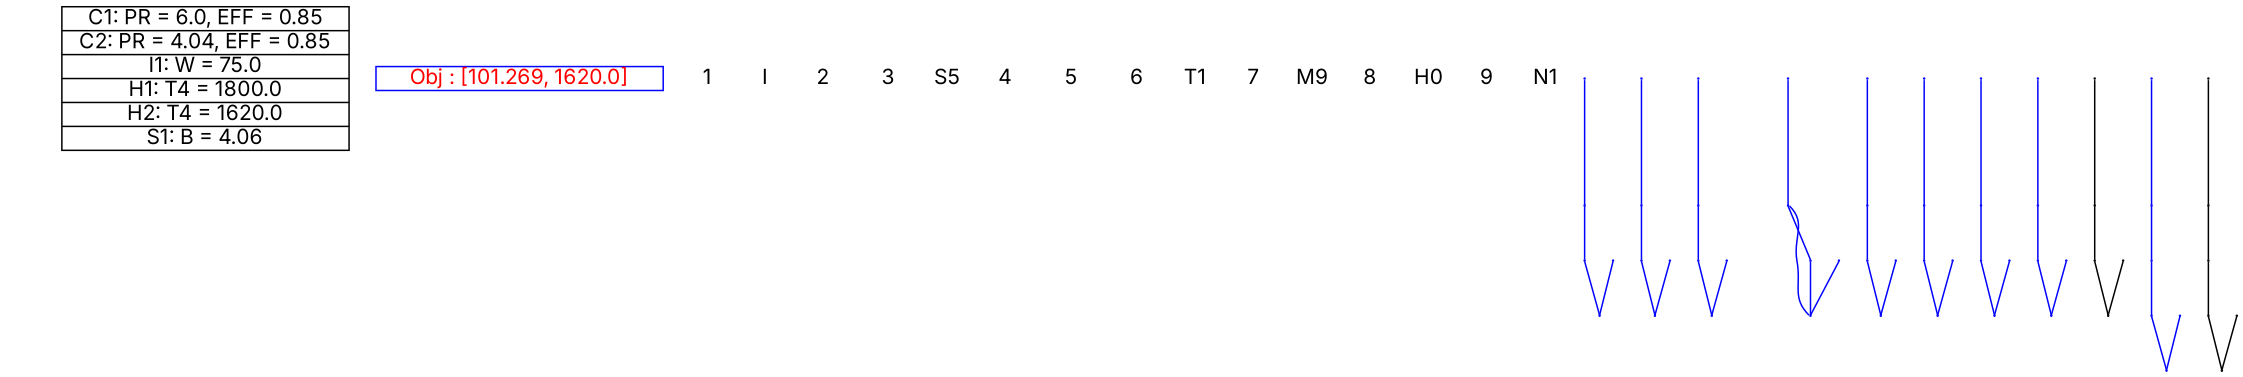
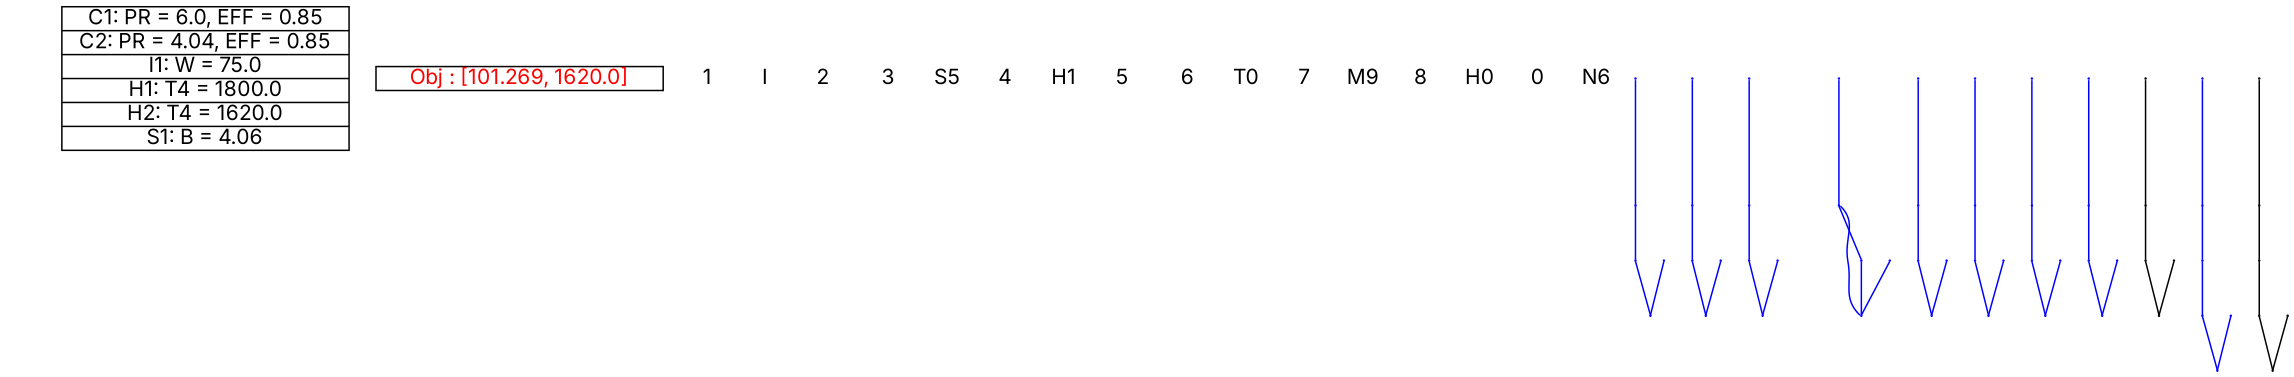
node "Obj : [101.269, 1620.0]": color blue -> black
node "H1": added
node "T1": label "T1" -> "T0"
node "9": label "9" -> "0"
node "N1": label "N1" -> "N6"
